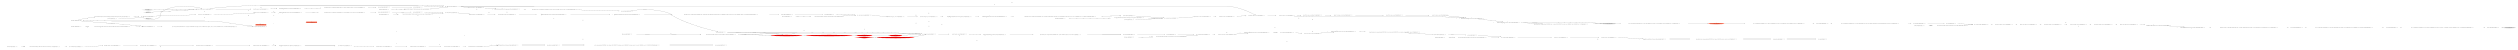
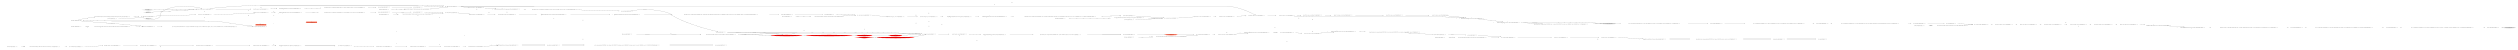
node "pstmt.executeUpdate()@@@145@@@['1', '1', '0']": fillcolor tomato -> white
node "pstmt.close()@@@31@@@['1', '1', '0']": fillcolor white -> tomato
